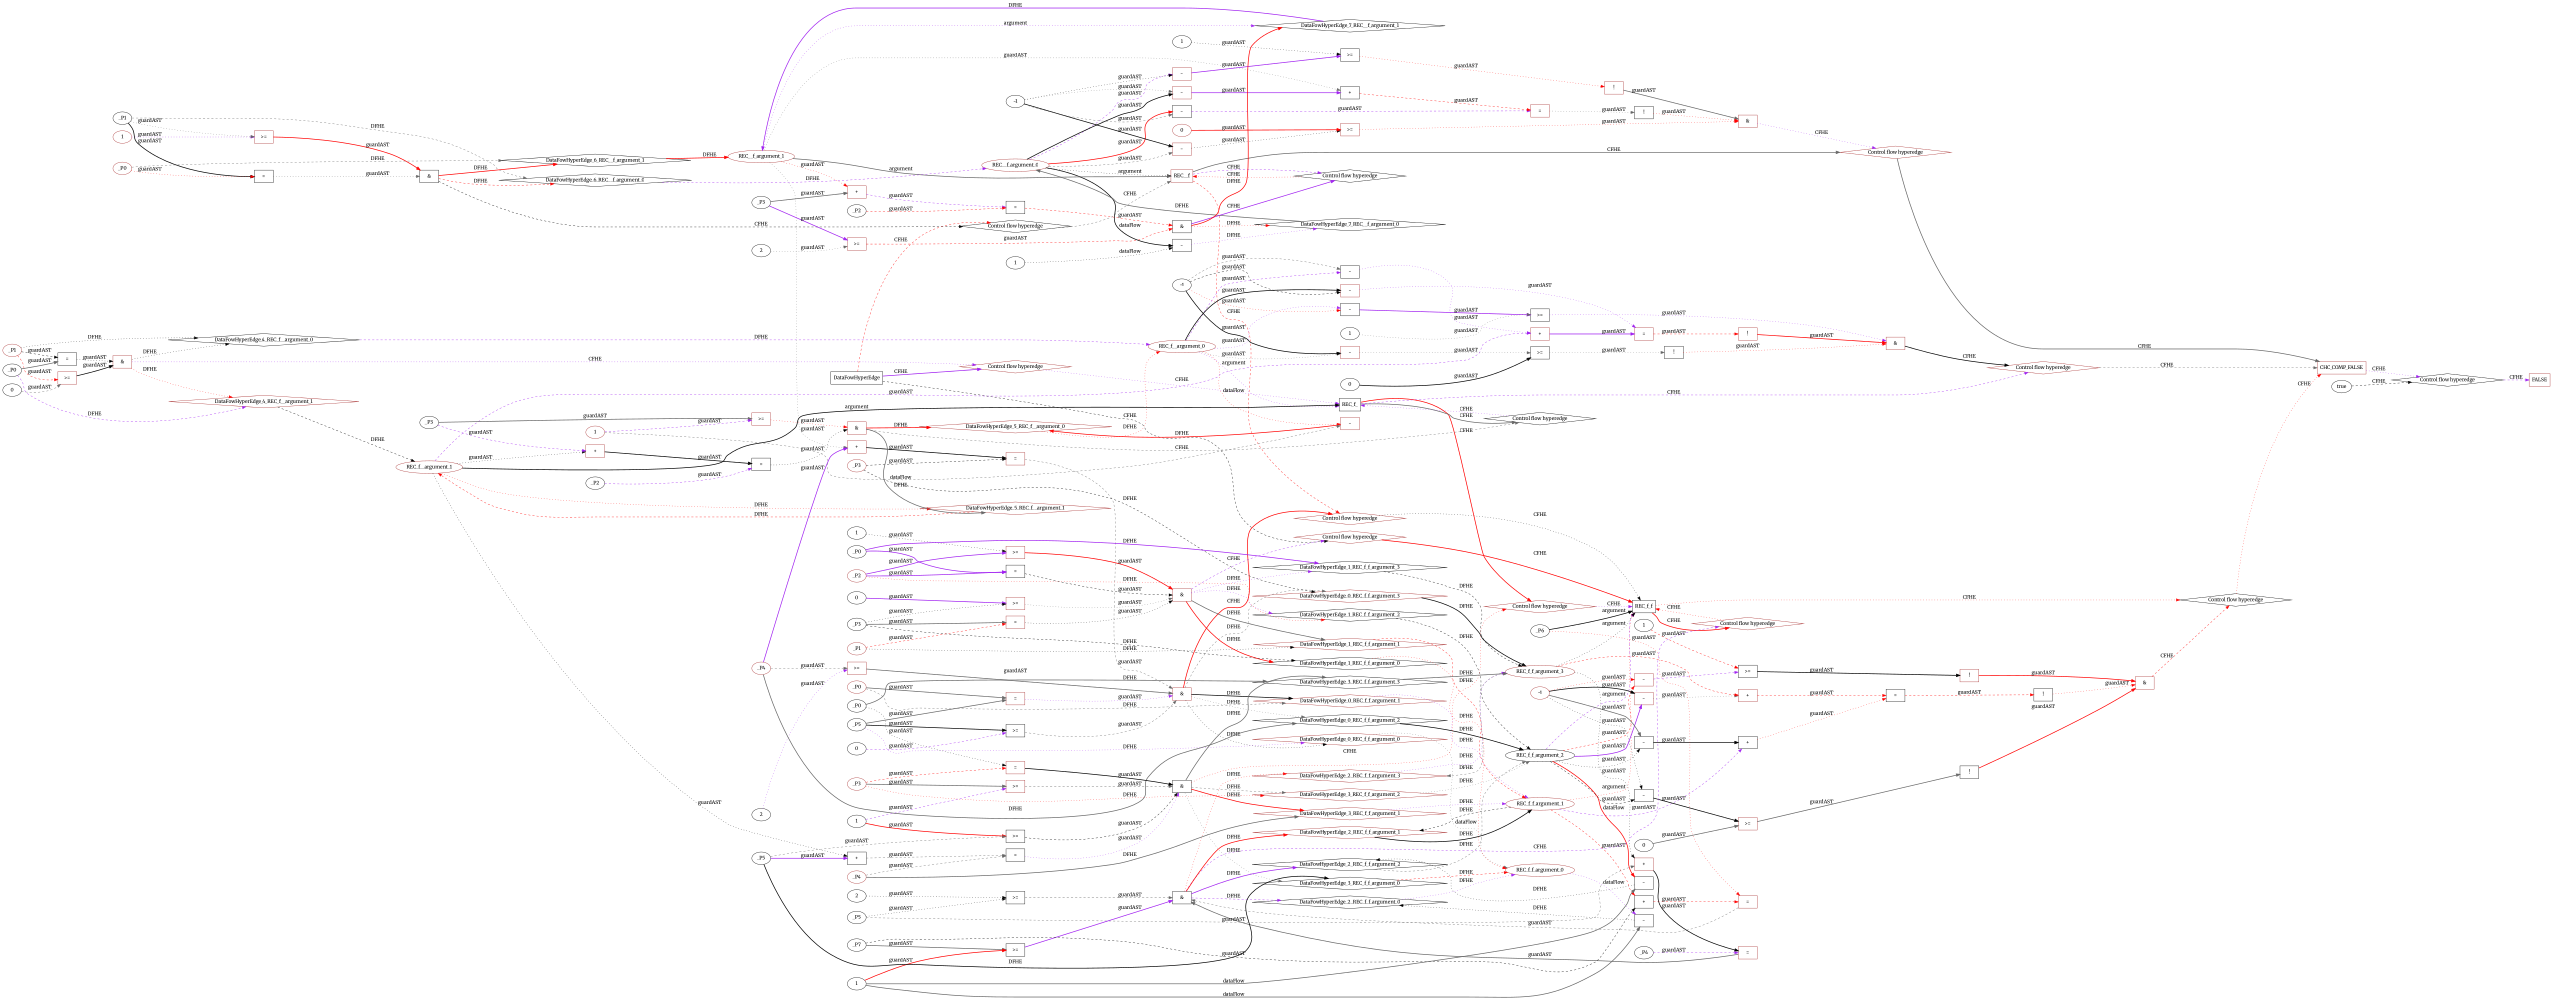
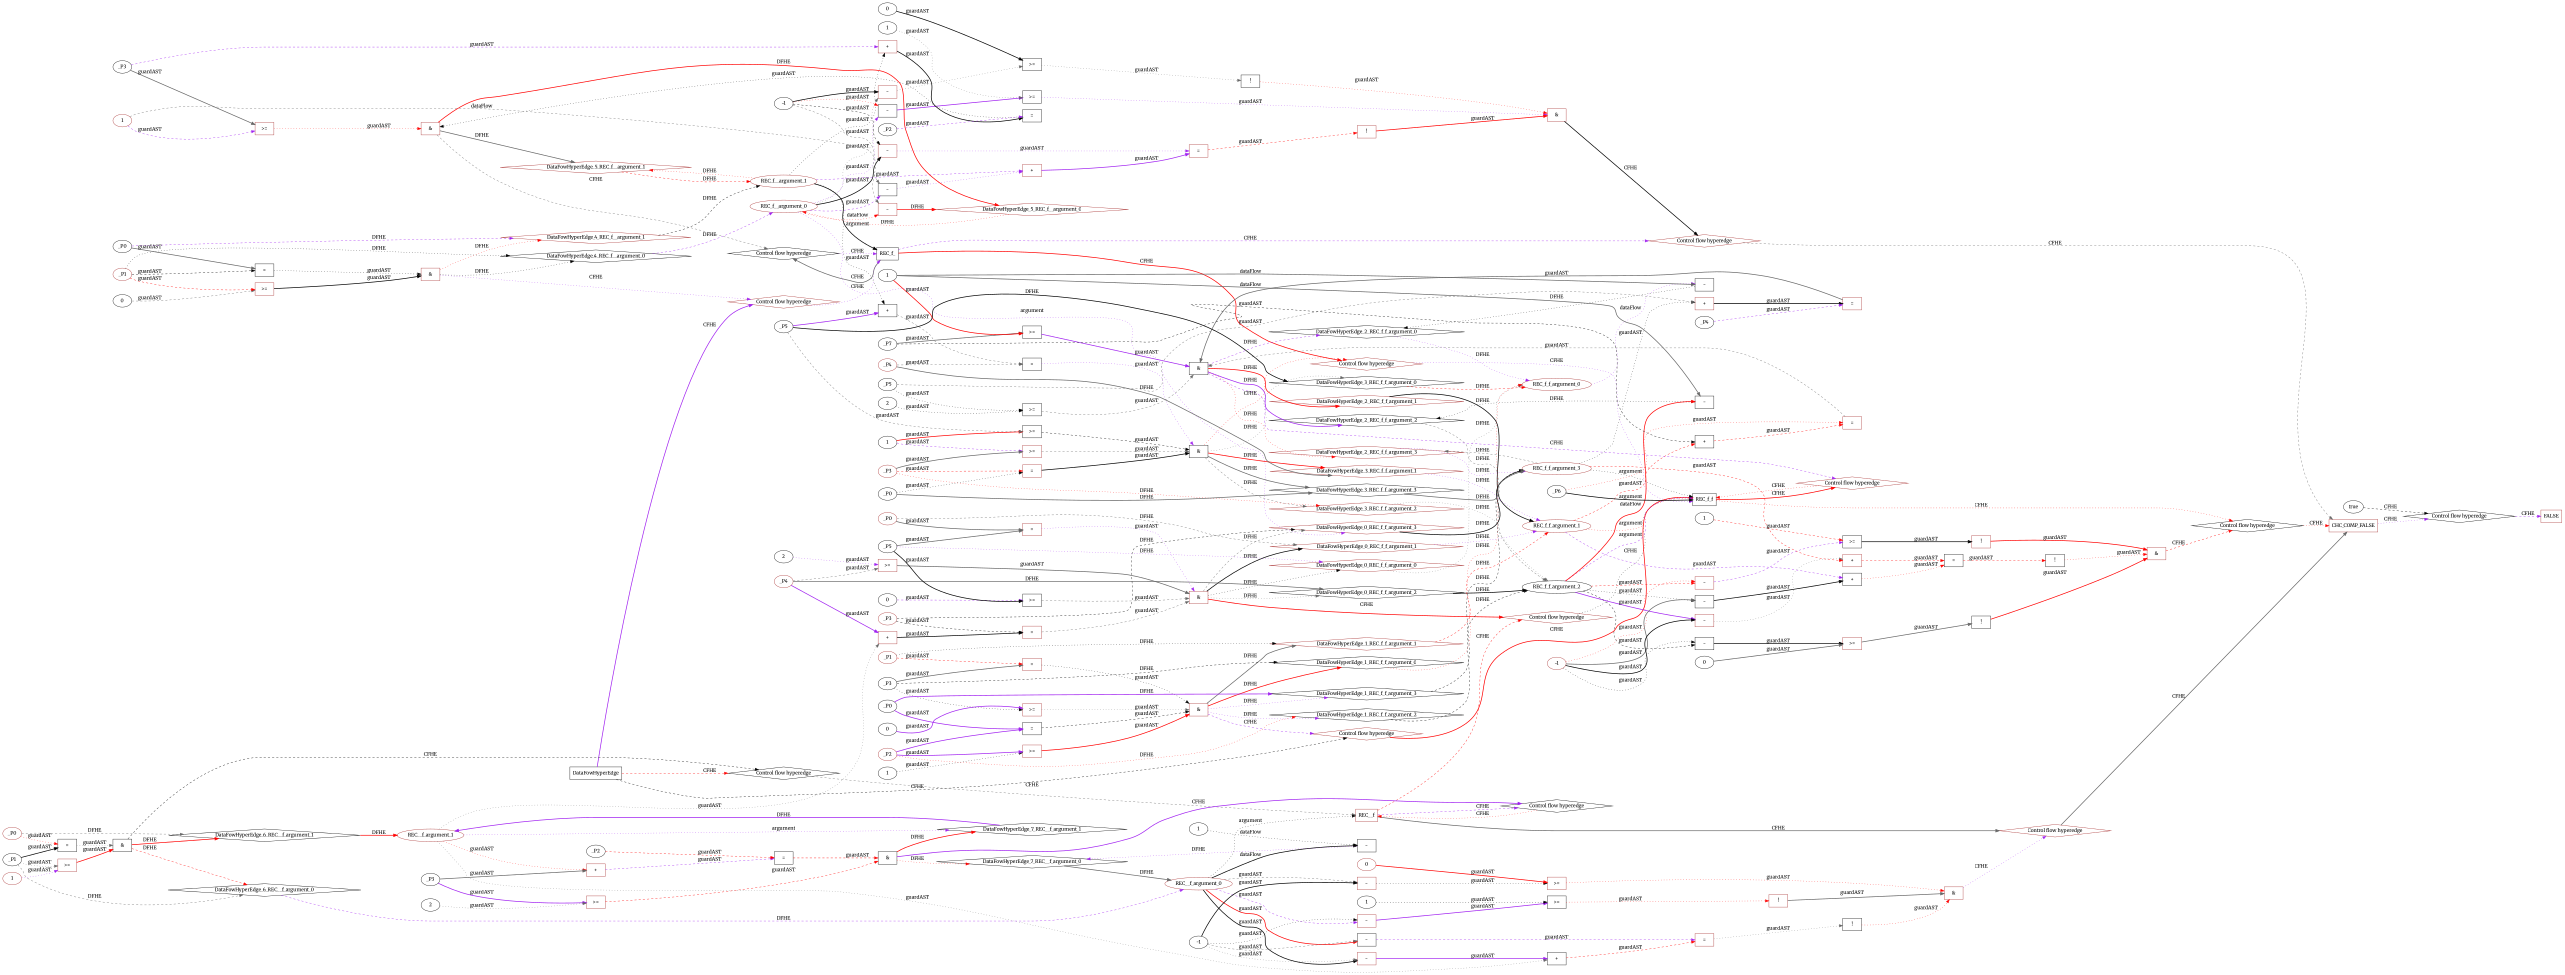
edge "REC__f_argument_1" -> "REC__f": removed, label "argument"
edge "REC_f__argument_0" -> "REC_f_": now "REC_f__argument_0" -> "DataFowHyperEdge_0_REC_f_f_argument_3"
edge "REC_f_f_argument_1" -> "DataFowHyperEdge_2_REC_f_f_argument_1": removed, label "DFHE"
edge "DataFowHyperEdge_0_REC_f_f_argument_0" -> "REC_f_f_argument_0": label "dataFlow" -> "DFHE"
